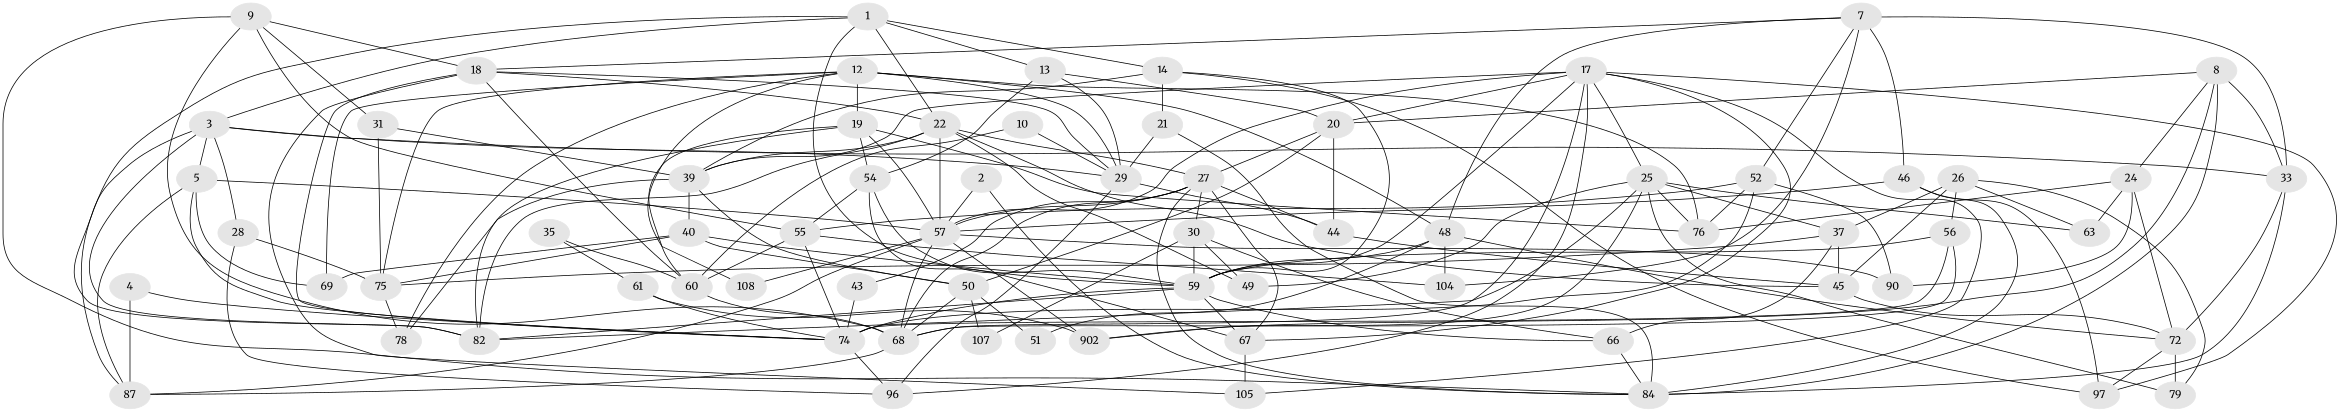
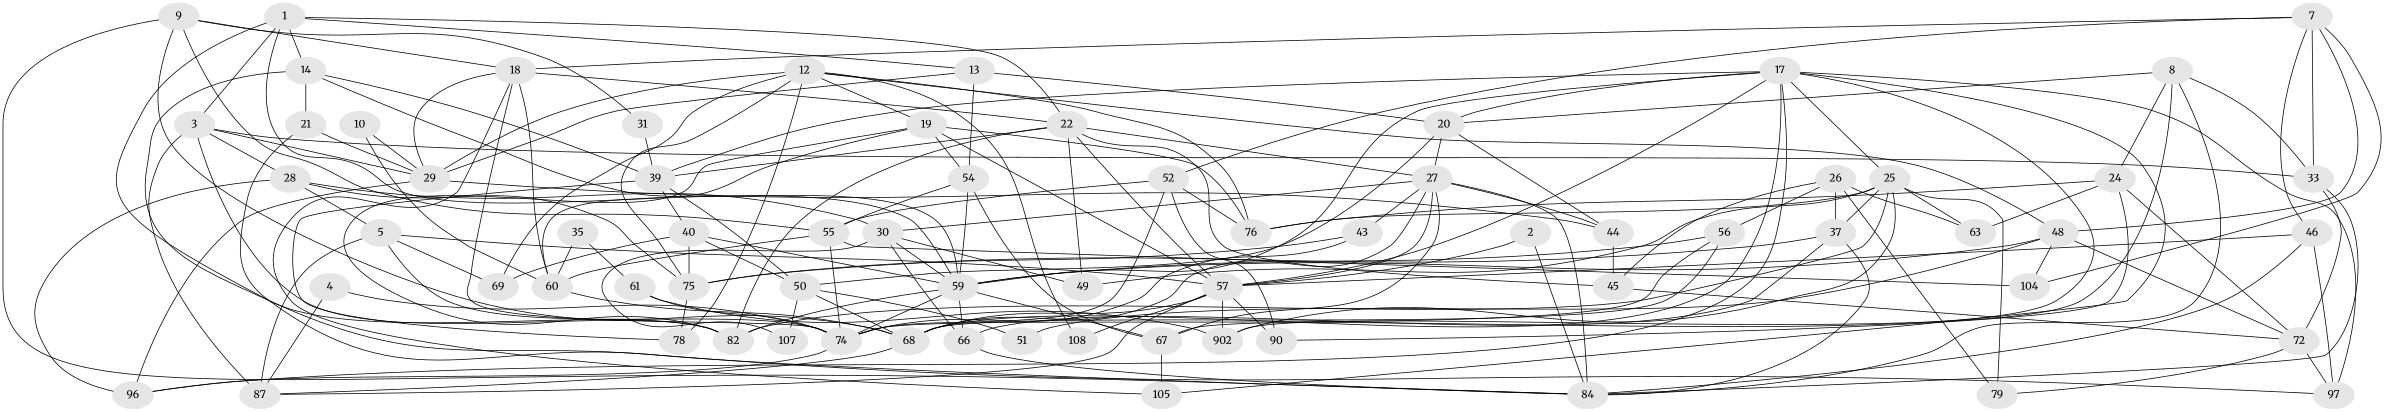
edge "3" -- "5": now "28" -- "5"
edge "28" -- "30": added
edge "31" -- "75": now "43" -- "75"
edge "37" -- "45": now "37" -- "84"
